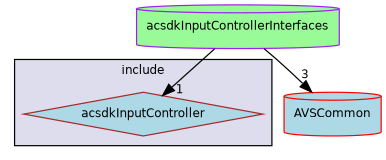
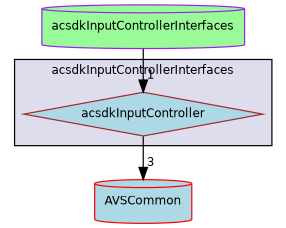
edge "acsdkInputControllerInterfaces" -> "AVSCommon": now "acsdkInputController" -> "AVSCommon"
cluster "include": label "include" -> "acsdkInputControllerInterfaces"
